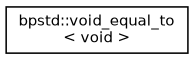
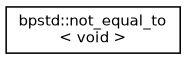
node "bpstd::void_equal_to < void >": label "bpstd::void_equal_to < void >" -> "bpstd::not_equal_to < void >"
